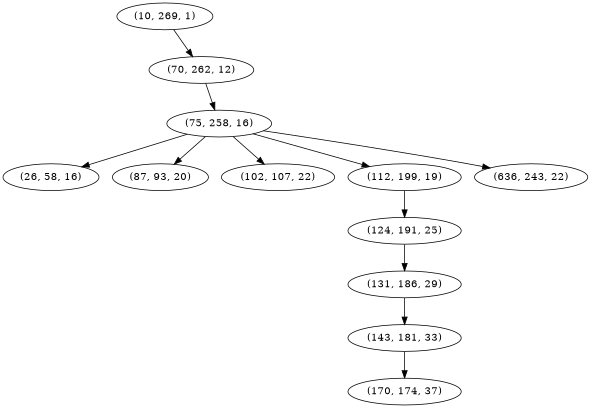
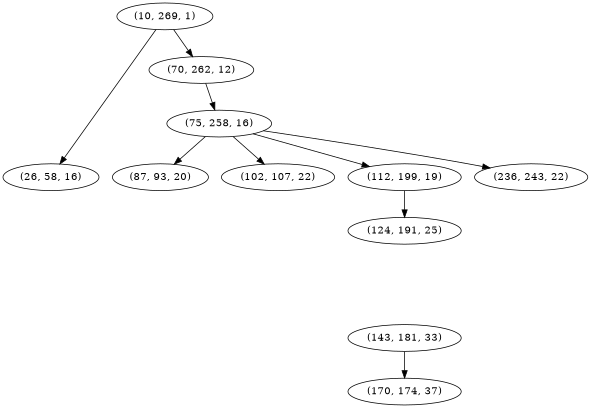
edge "(75, 258, 16)" -> "(26, 58, 16)": now "(10, 269, 1)" -> "(26, 58, 16)"
node "(636, 243, 22)": label "(636, 243, 22)" -> "(236, 243, 22)"
node "(131, 186, 29)": removed
